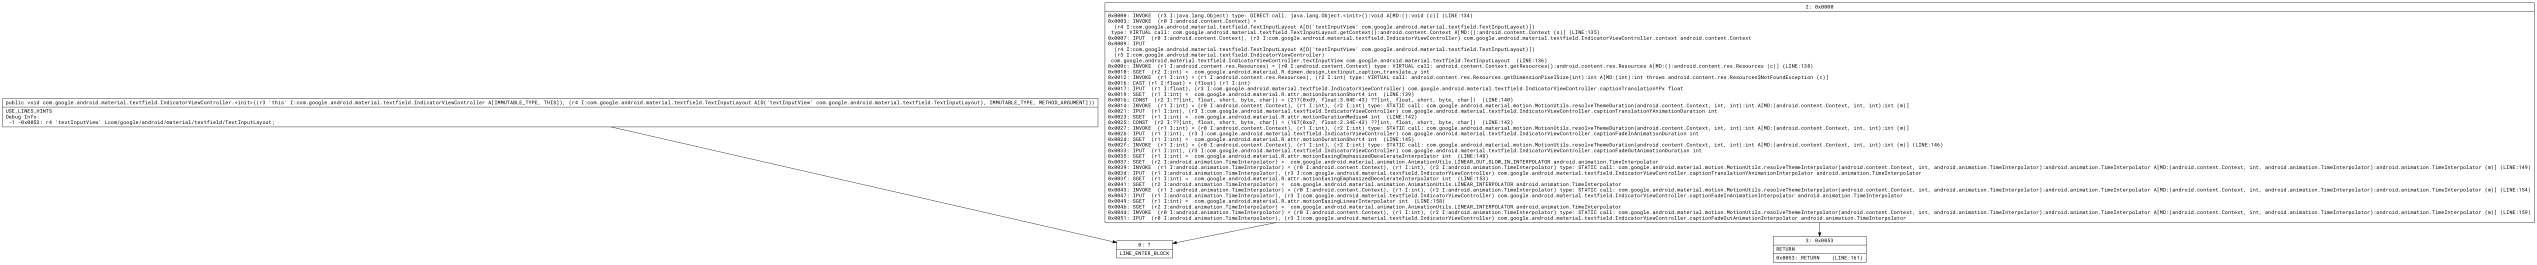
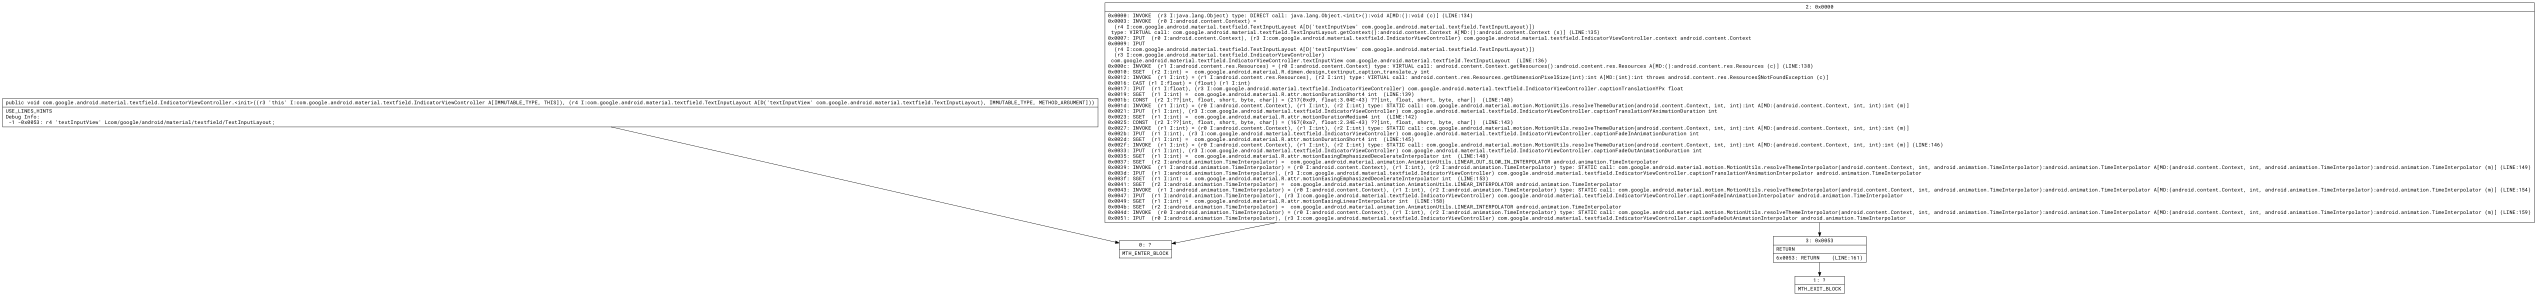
node "0: ?": text "LINE_ENTER_BLOCK" -> "MTH_ENTER_BLOCK"
node "3: 0x0053": text "0x0053: RETURN    (LINE:161)" -> "6x0053: RETURN    (LINE:161)"
node "1: ?": added
